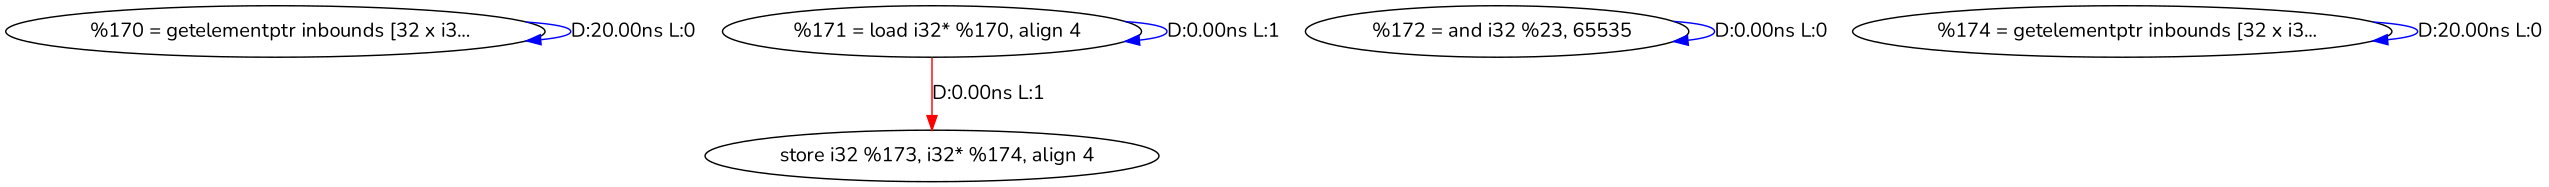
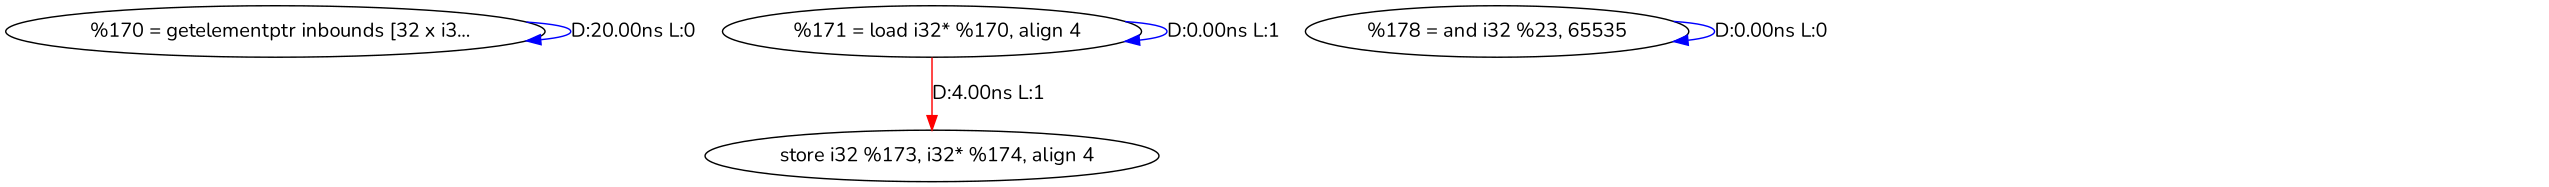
node "%172 = and i32 %23, 65535": label "%172 = and i32 %23, 65535" -> "%178 = and i32 %23, 65535"
node "%174 = getelementptr inbounds [32 x i3...": removed
edge "%171 = load i32* %170, align 4" -> "store i32 %173, i32* %174, align 4": label "D:0.00ns L:1" -> "D:4.00ns L:1"
